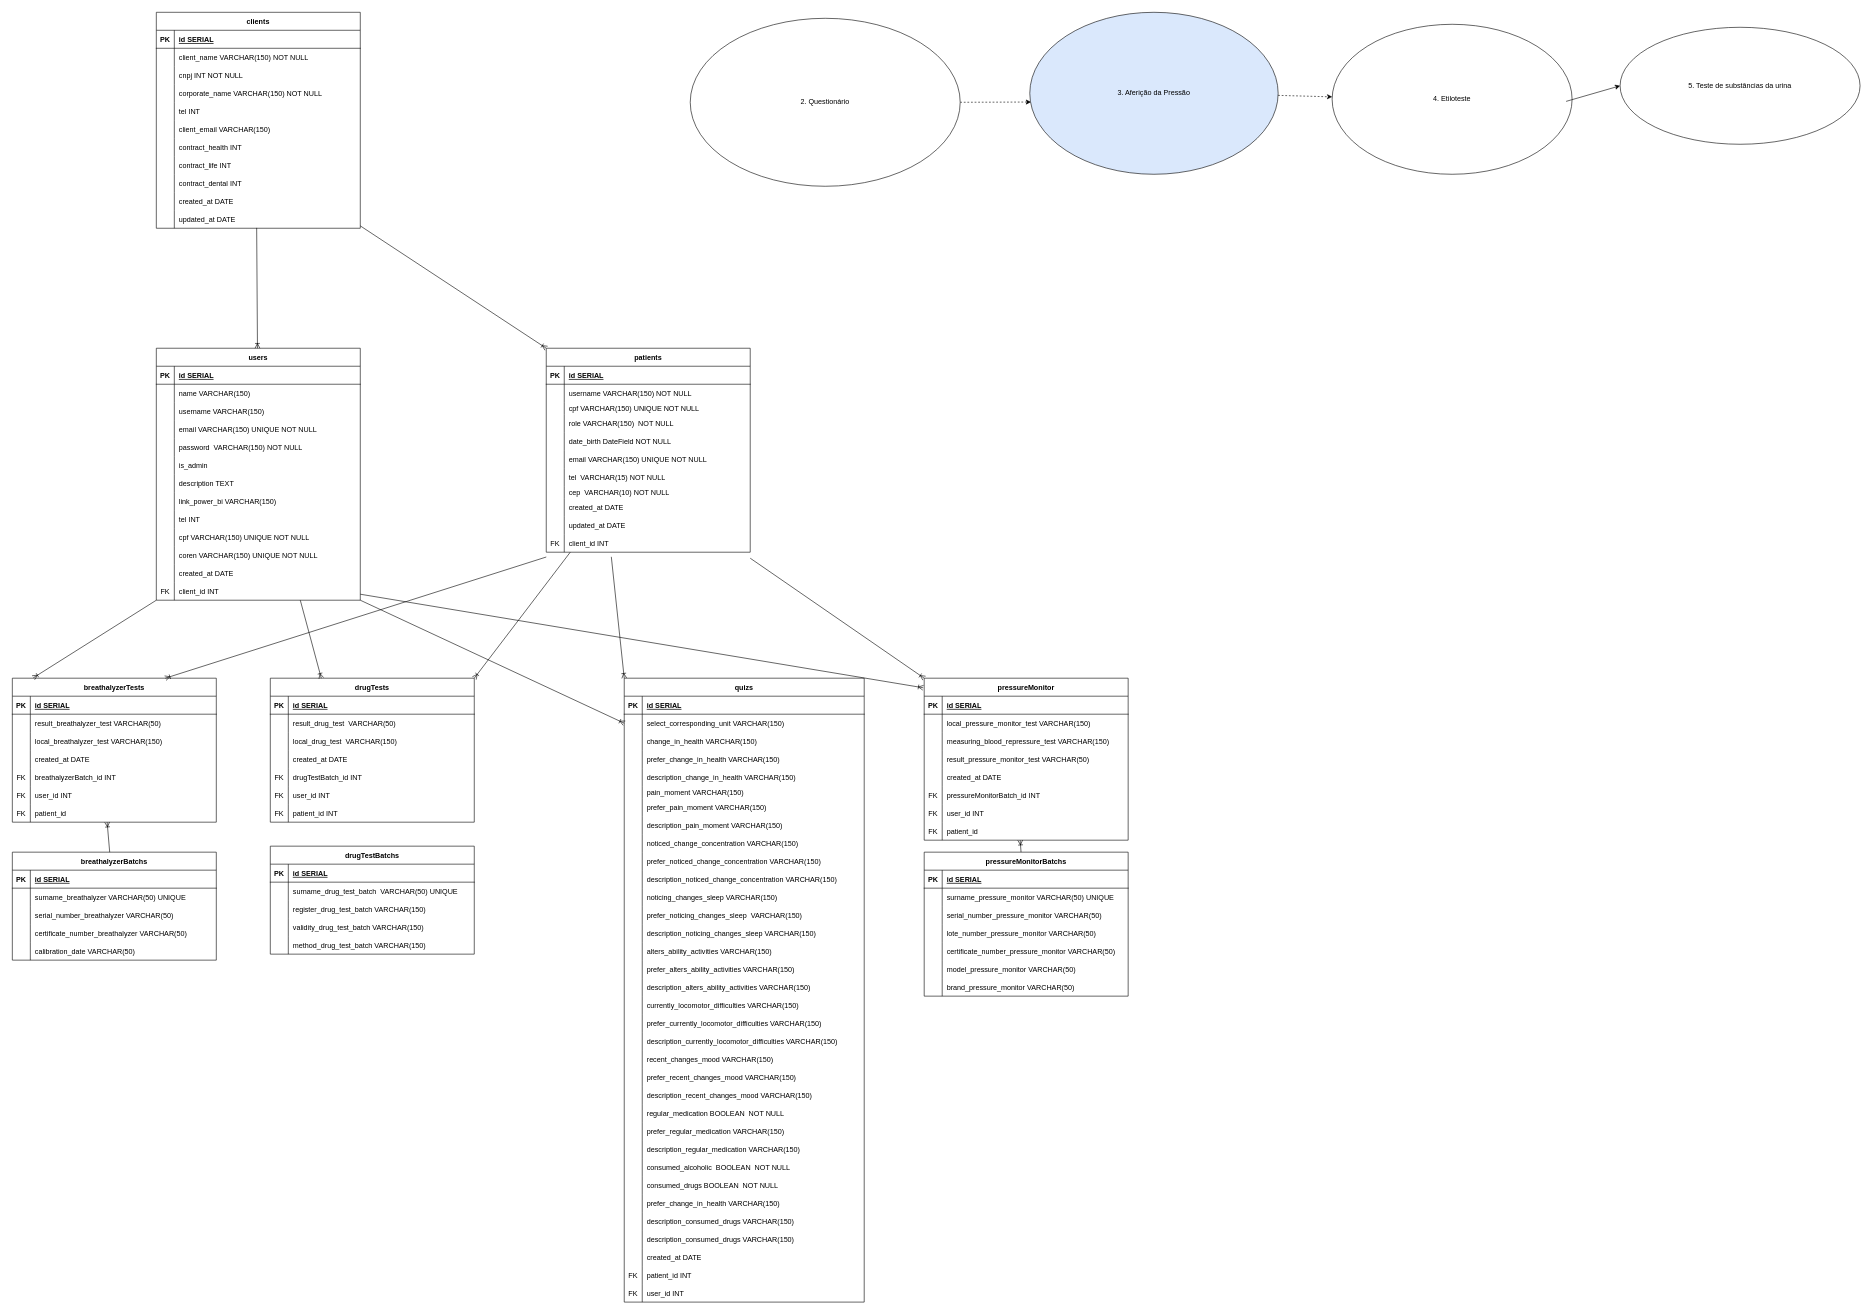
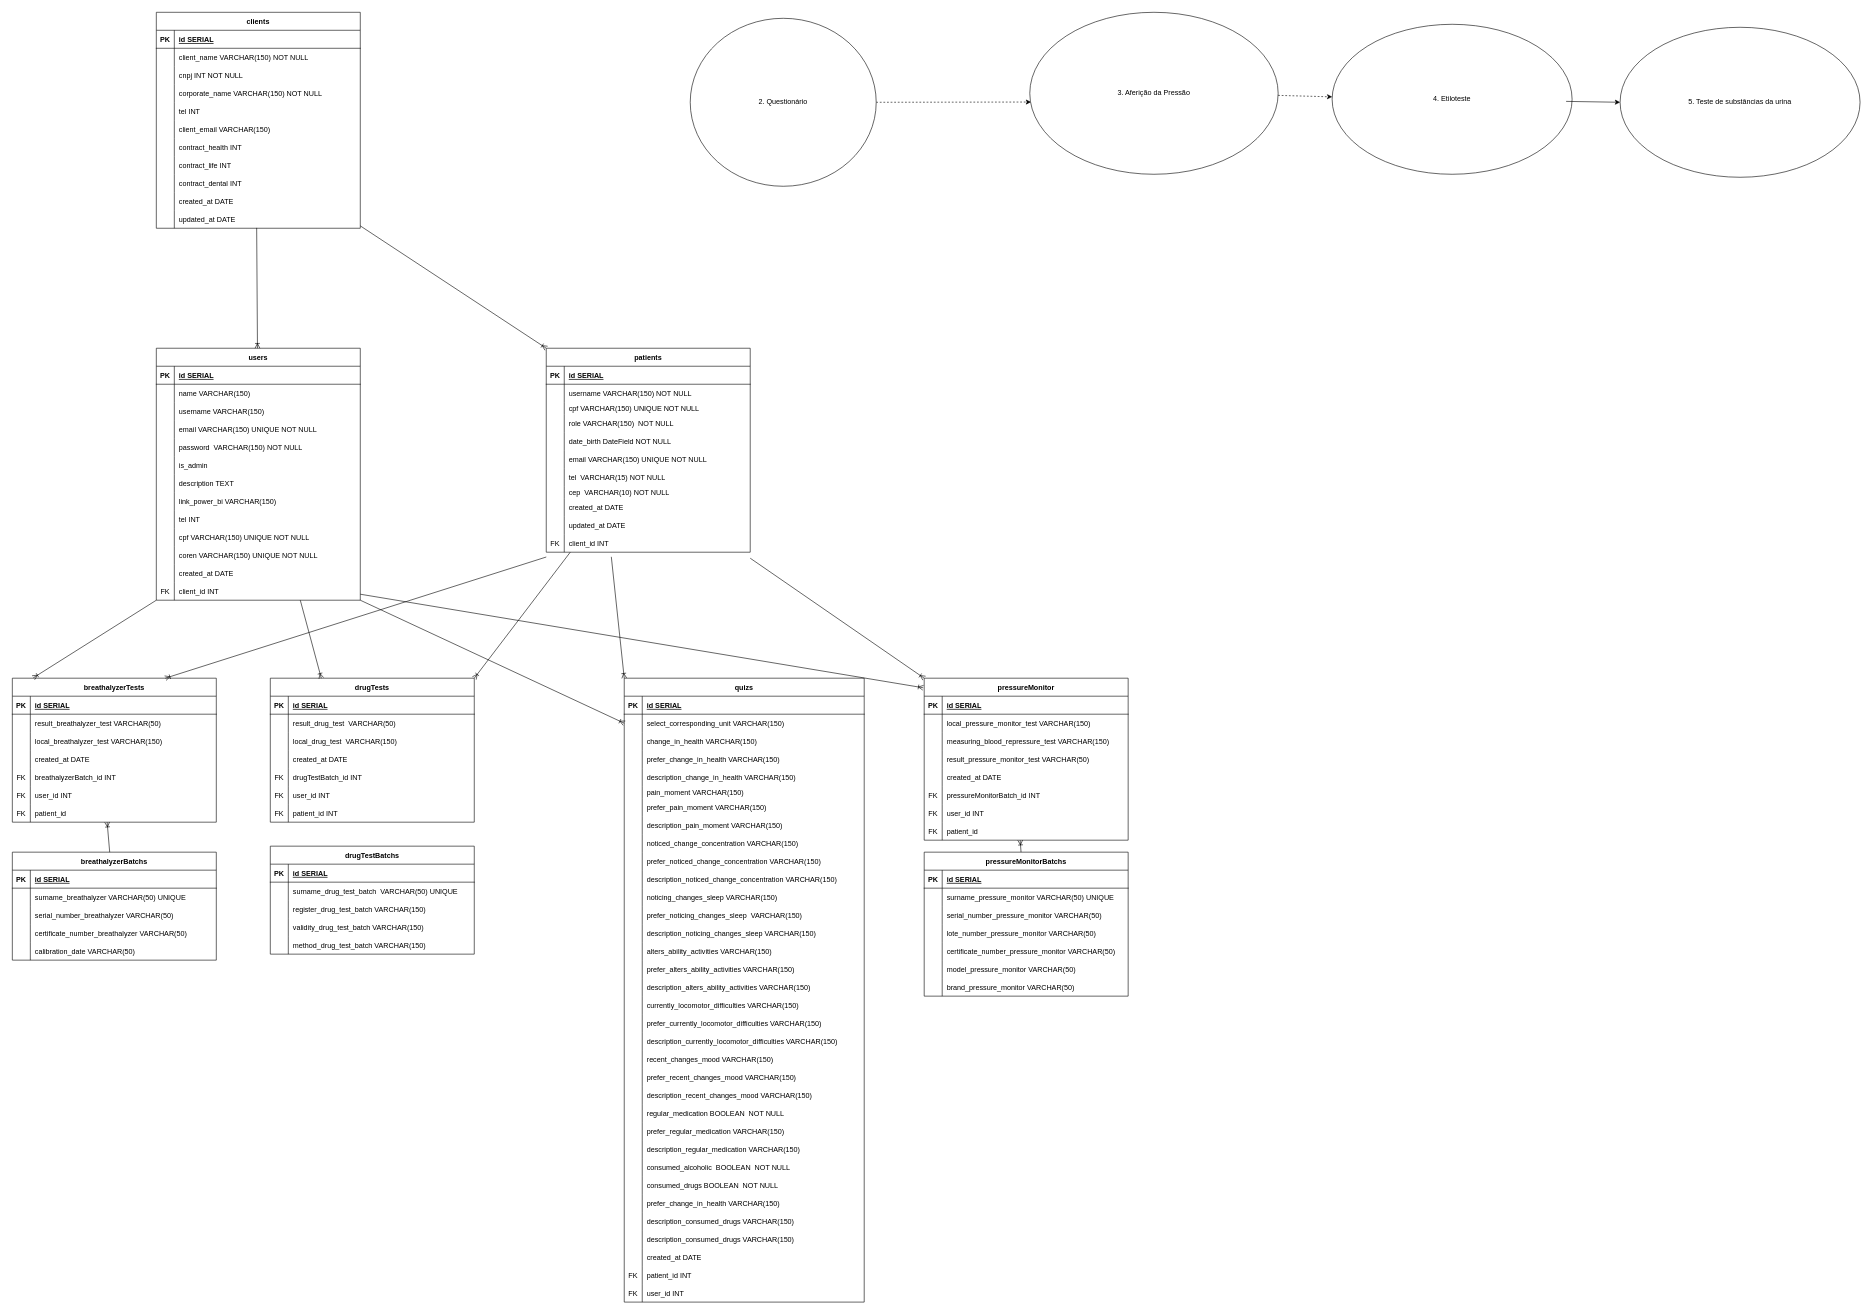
node "5. Teste de substâncias da urina": size 240x117 -> 240x150
node "3. Aferição da Pressão": fillcolor #dae8fc -> #ffffff
node "2. Questionário": size 270x168 -> 186x168
